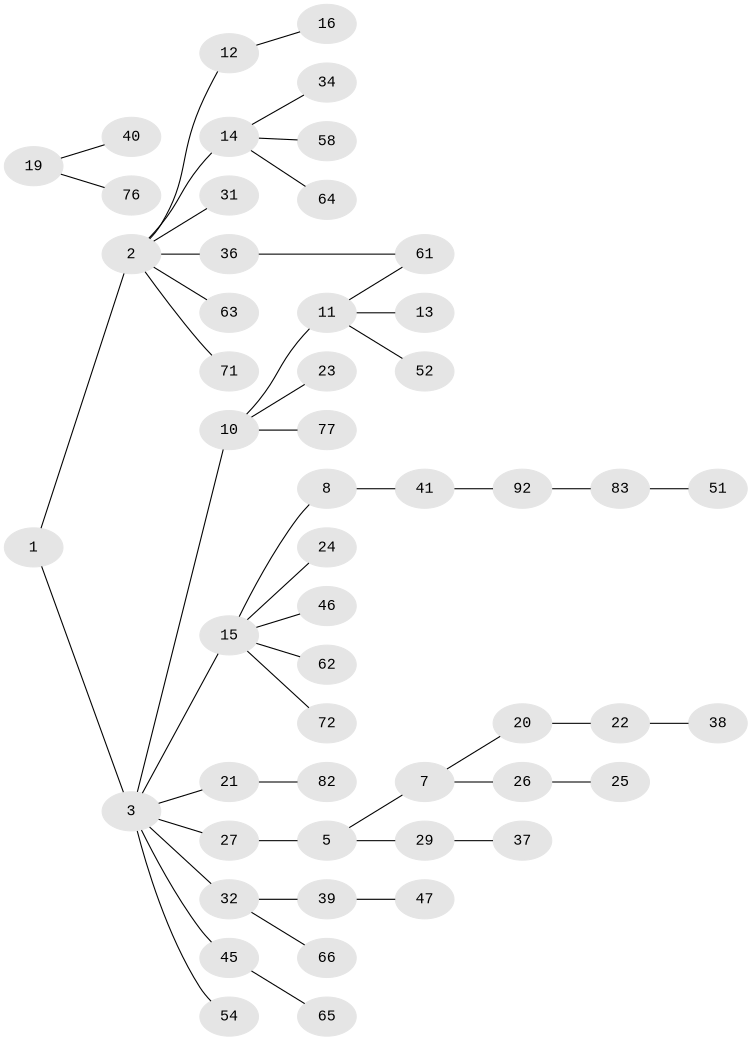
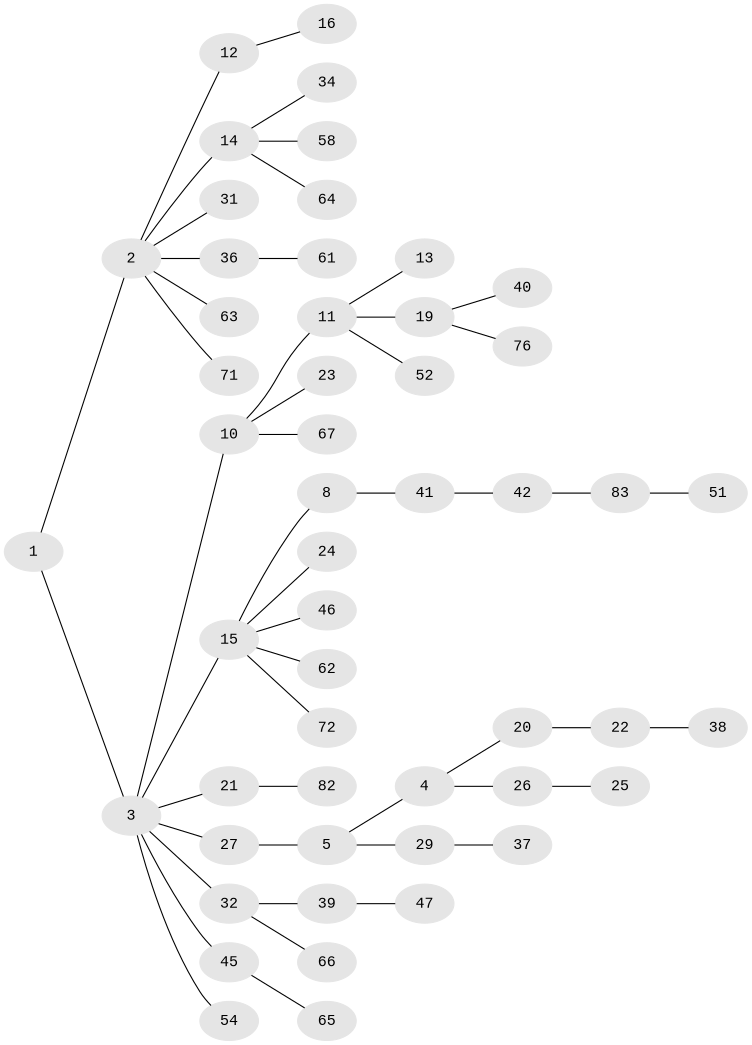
edge "61" -- "11": now "19" -- "11"
node "77": label "77" -> "67"
node "92": label "92" -> "42"
node "7": label "7" -> "4"
